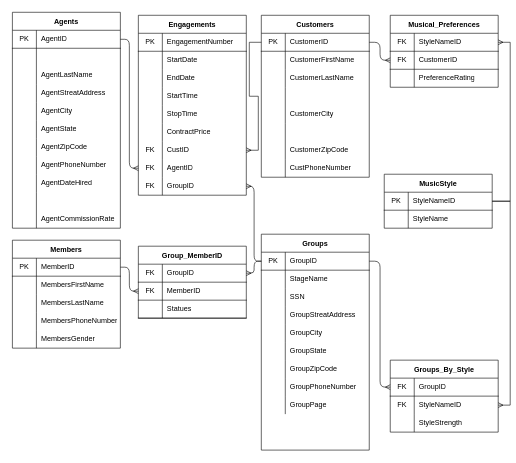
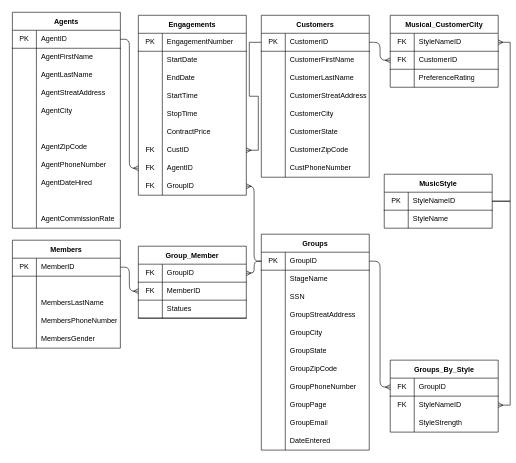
node "Musical_Preferences": label "Musical_Preferences" -> "Musical_CustomerCity"
node "AgentFirstName": added
node "CustomerStreatAddress": added
node "AgentState": removed
node "CustomerState": added
node "Group_MemberID": label "Group_MemberID" -> "Group_Member"
node "MembersFirstName": removed
node "GroupEmail": added
node "DateEntered": added
